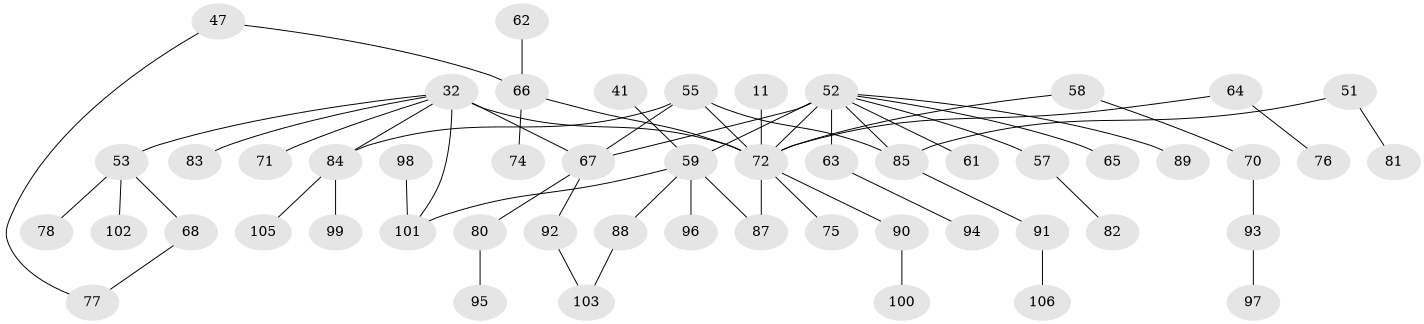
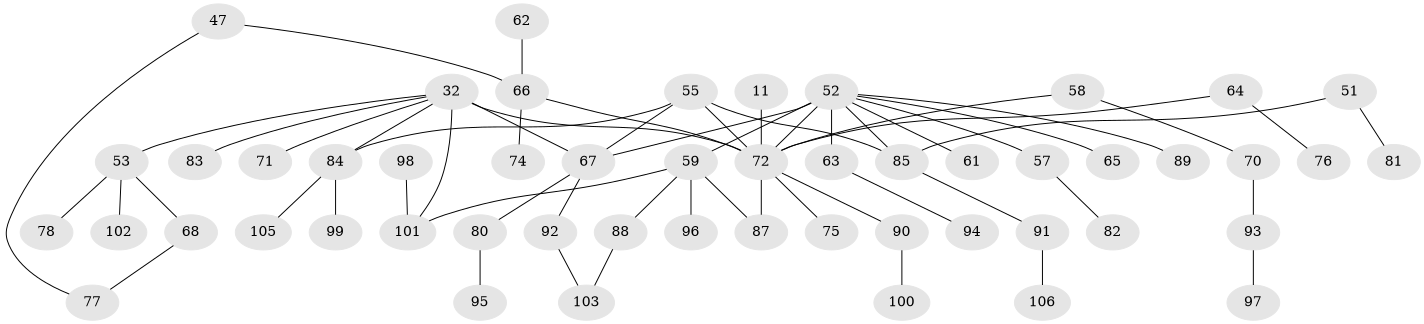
node "41": removed
